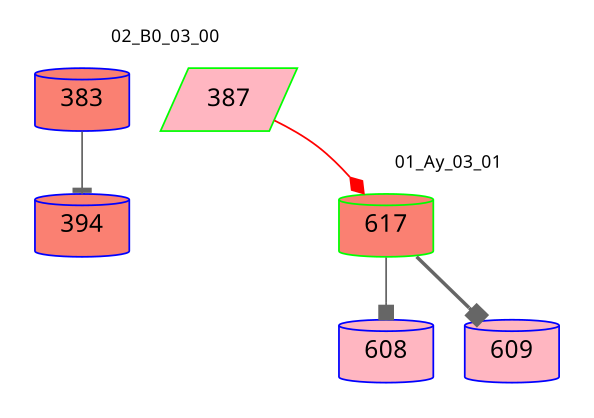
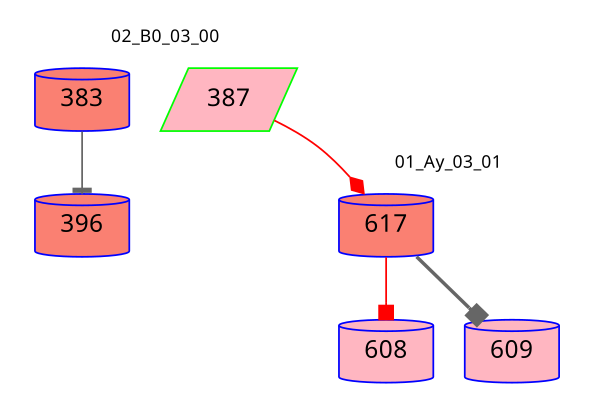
node "394": label "394" -> "396"
node "617": color green -> blue
edge "617" -> "608": color gray40 -> red
